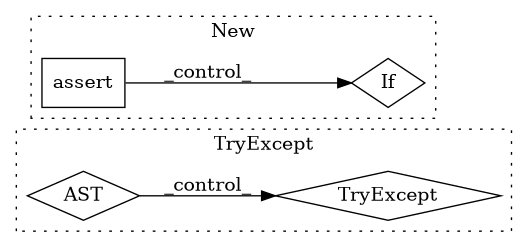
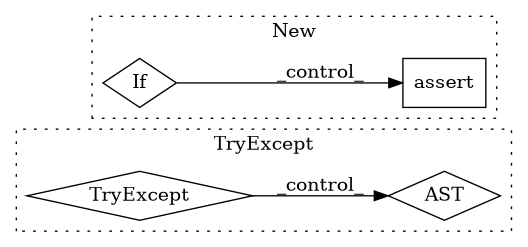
edge "assert" -> "If": reversed
edge "AST" -> "TryExcept": reversed
